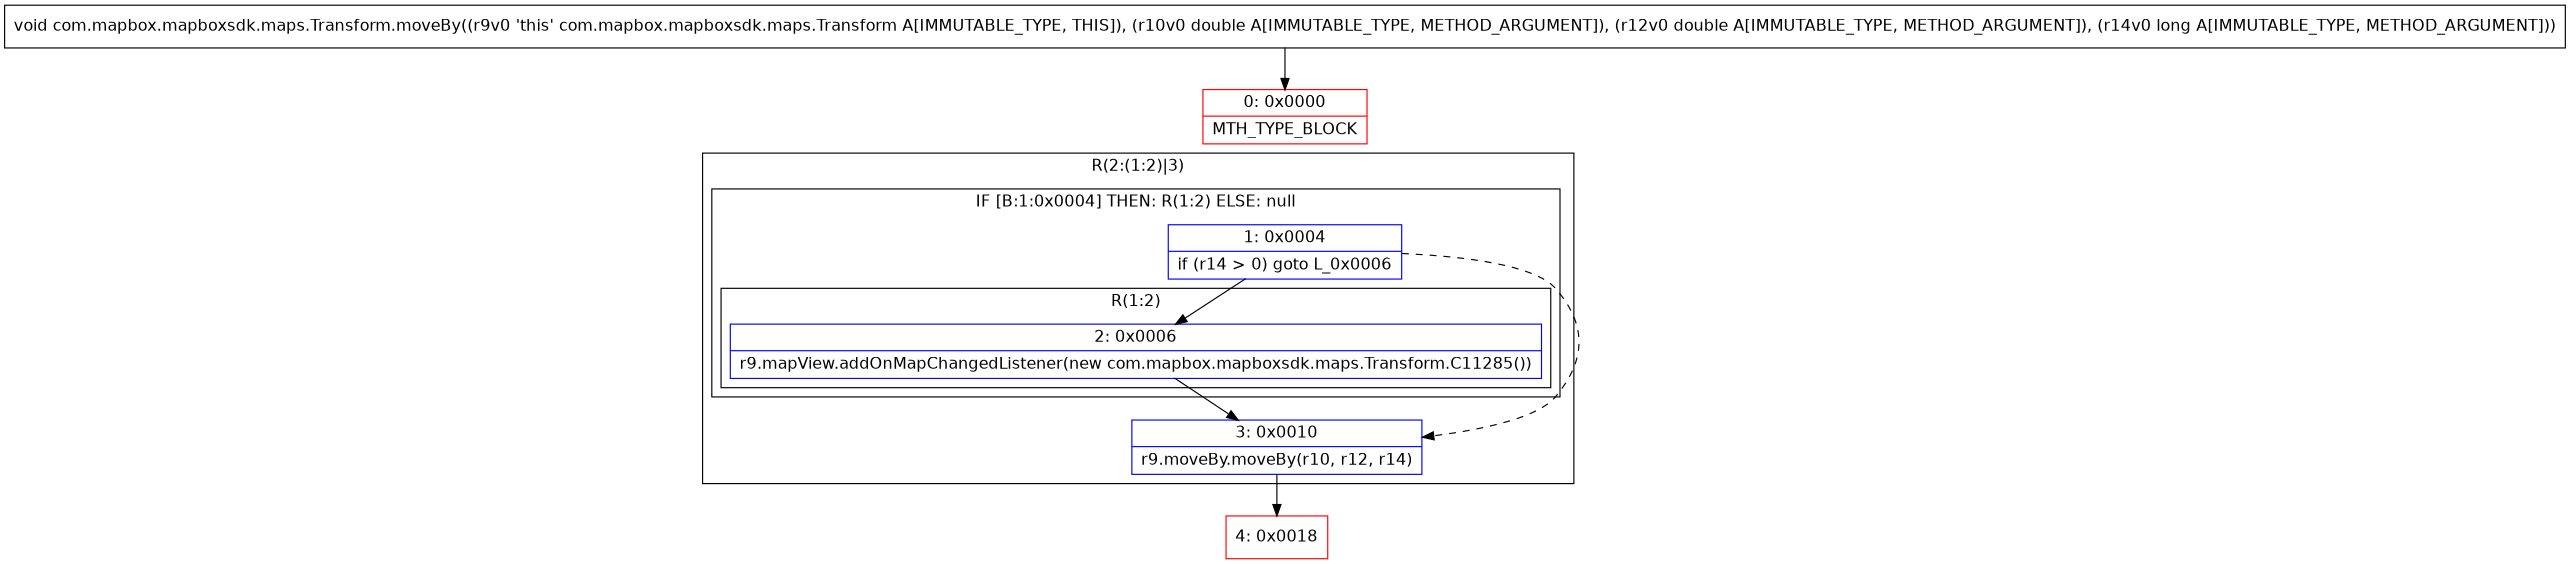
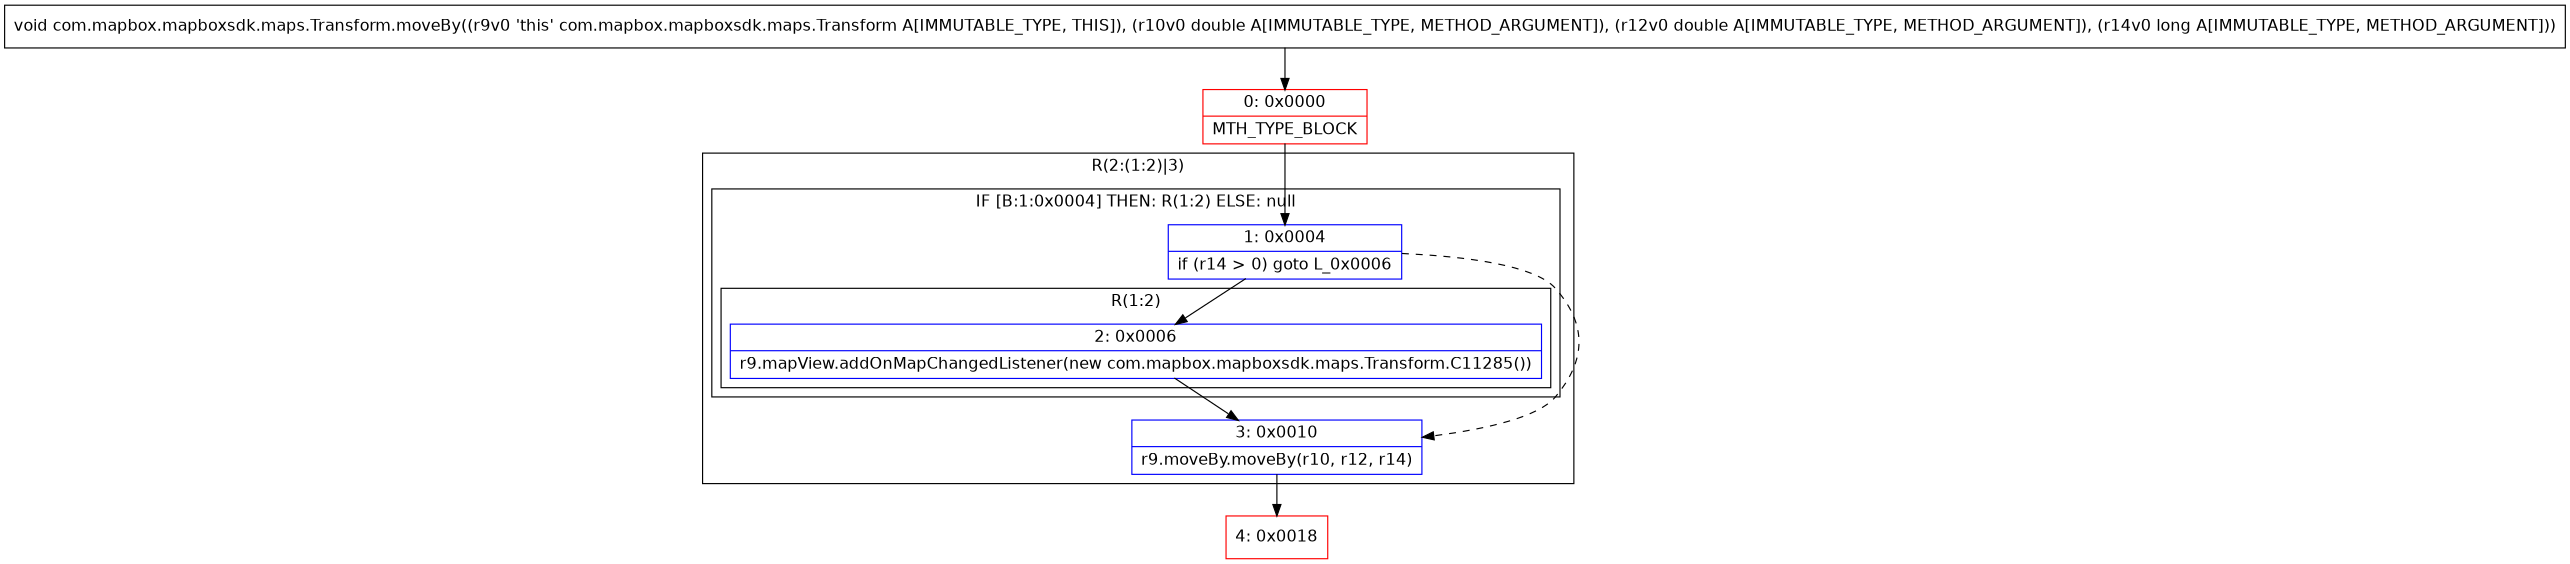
edge "0: 0x0000" -> "1: 0x0004": added
